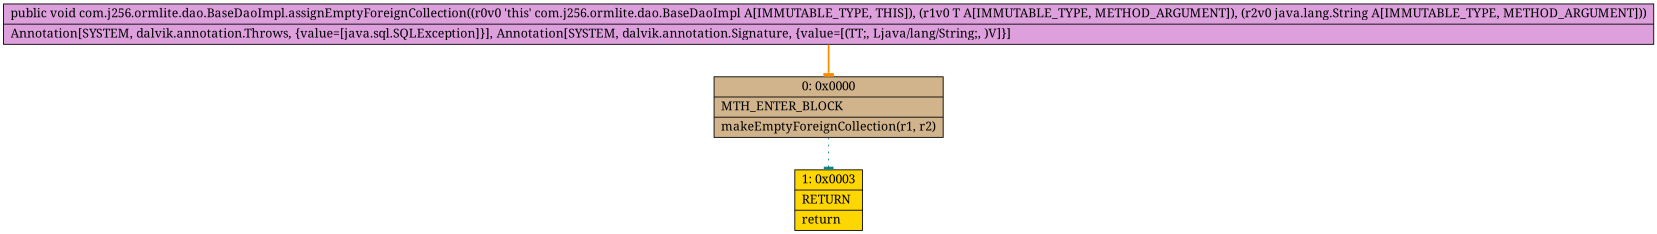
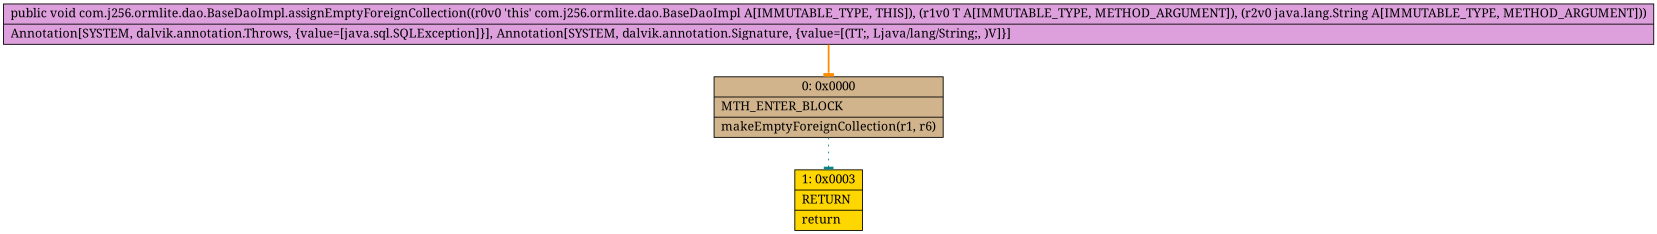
node "0: 0x0000": text "makeEmptyForeignCollection(r1, r2)" -> "makeEmptyForeignCollection(r1, r6)"
